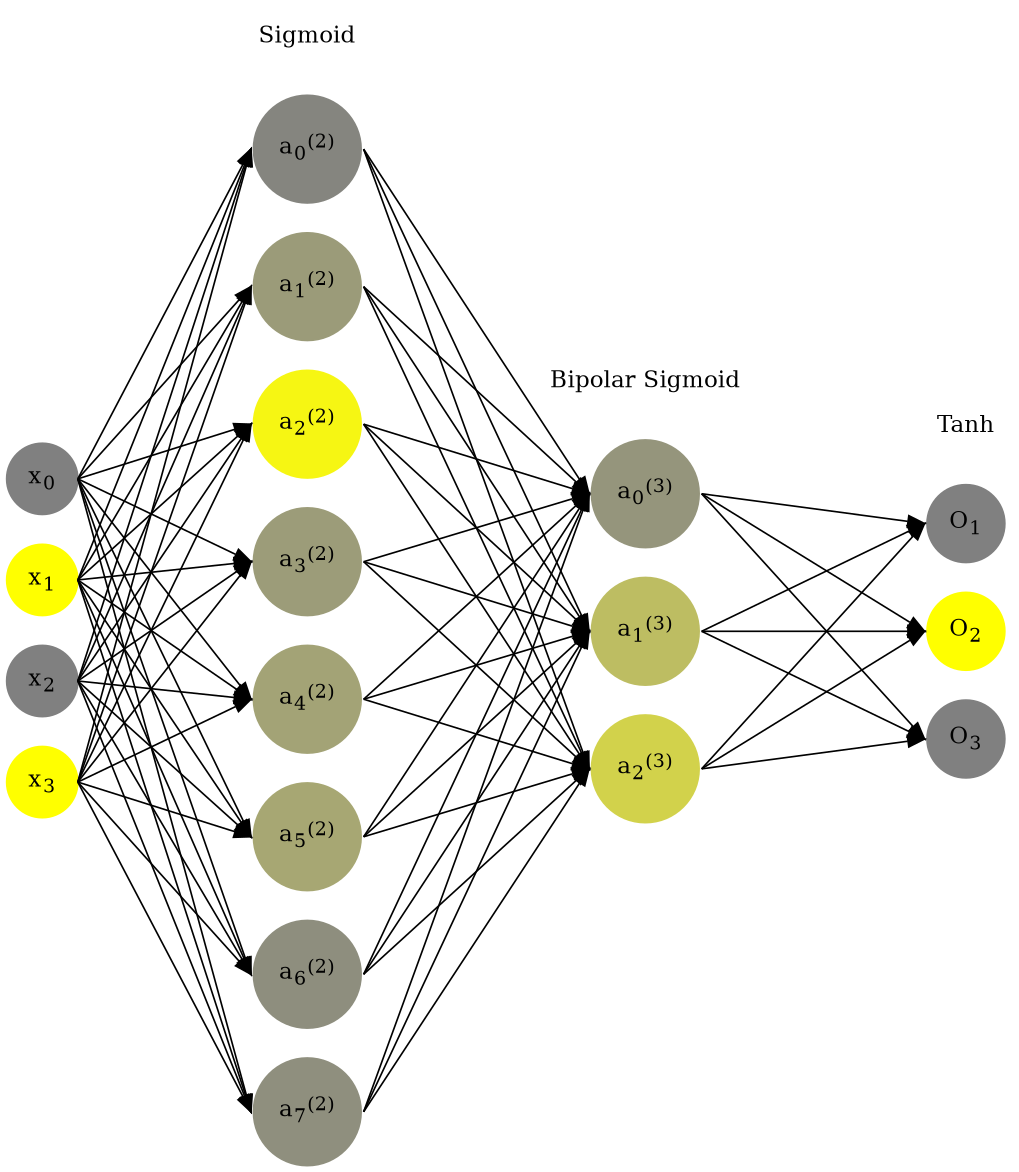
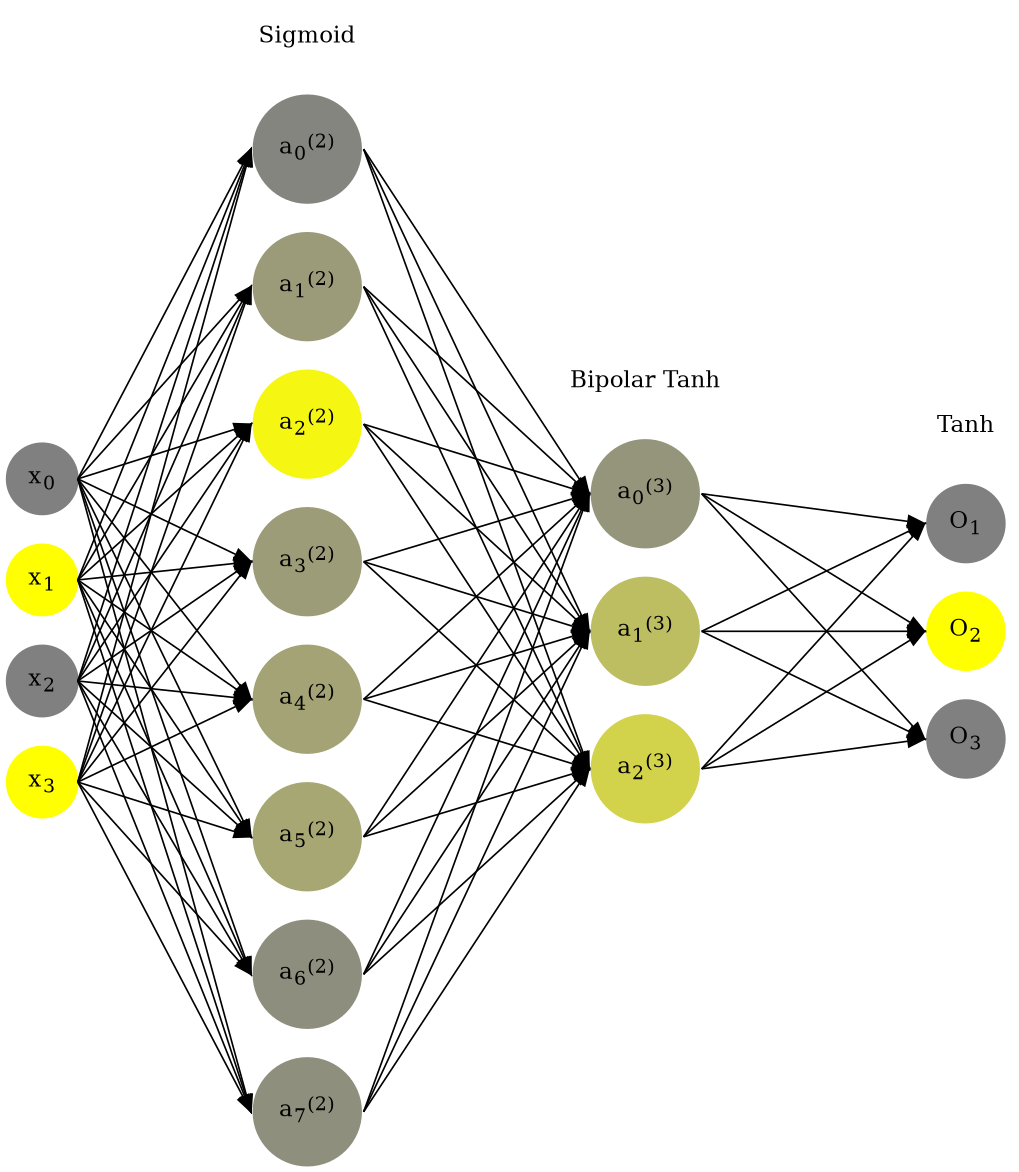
node "Bipolar Sigmoid": label "Bipolar Sigmoid" -> "Bipolar Tanh"
